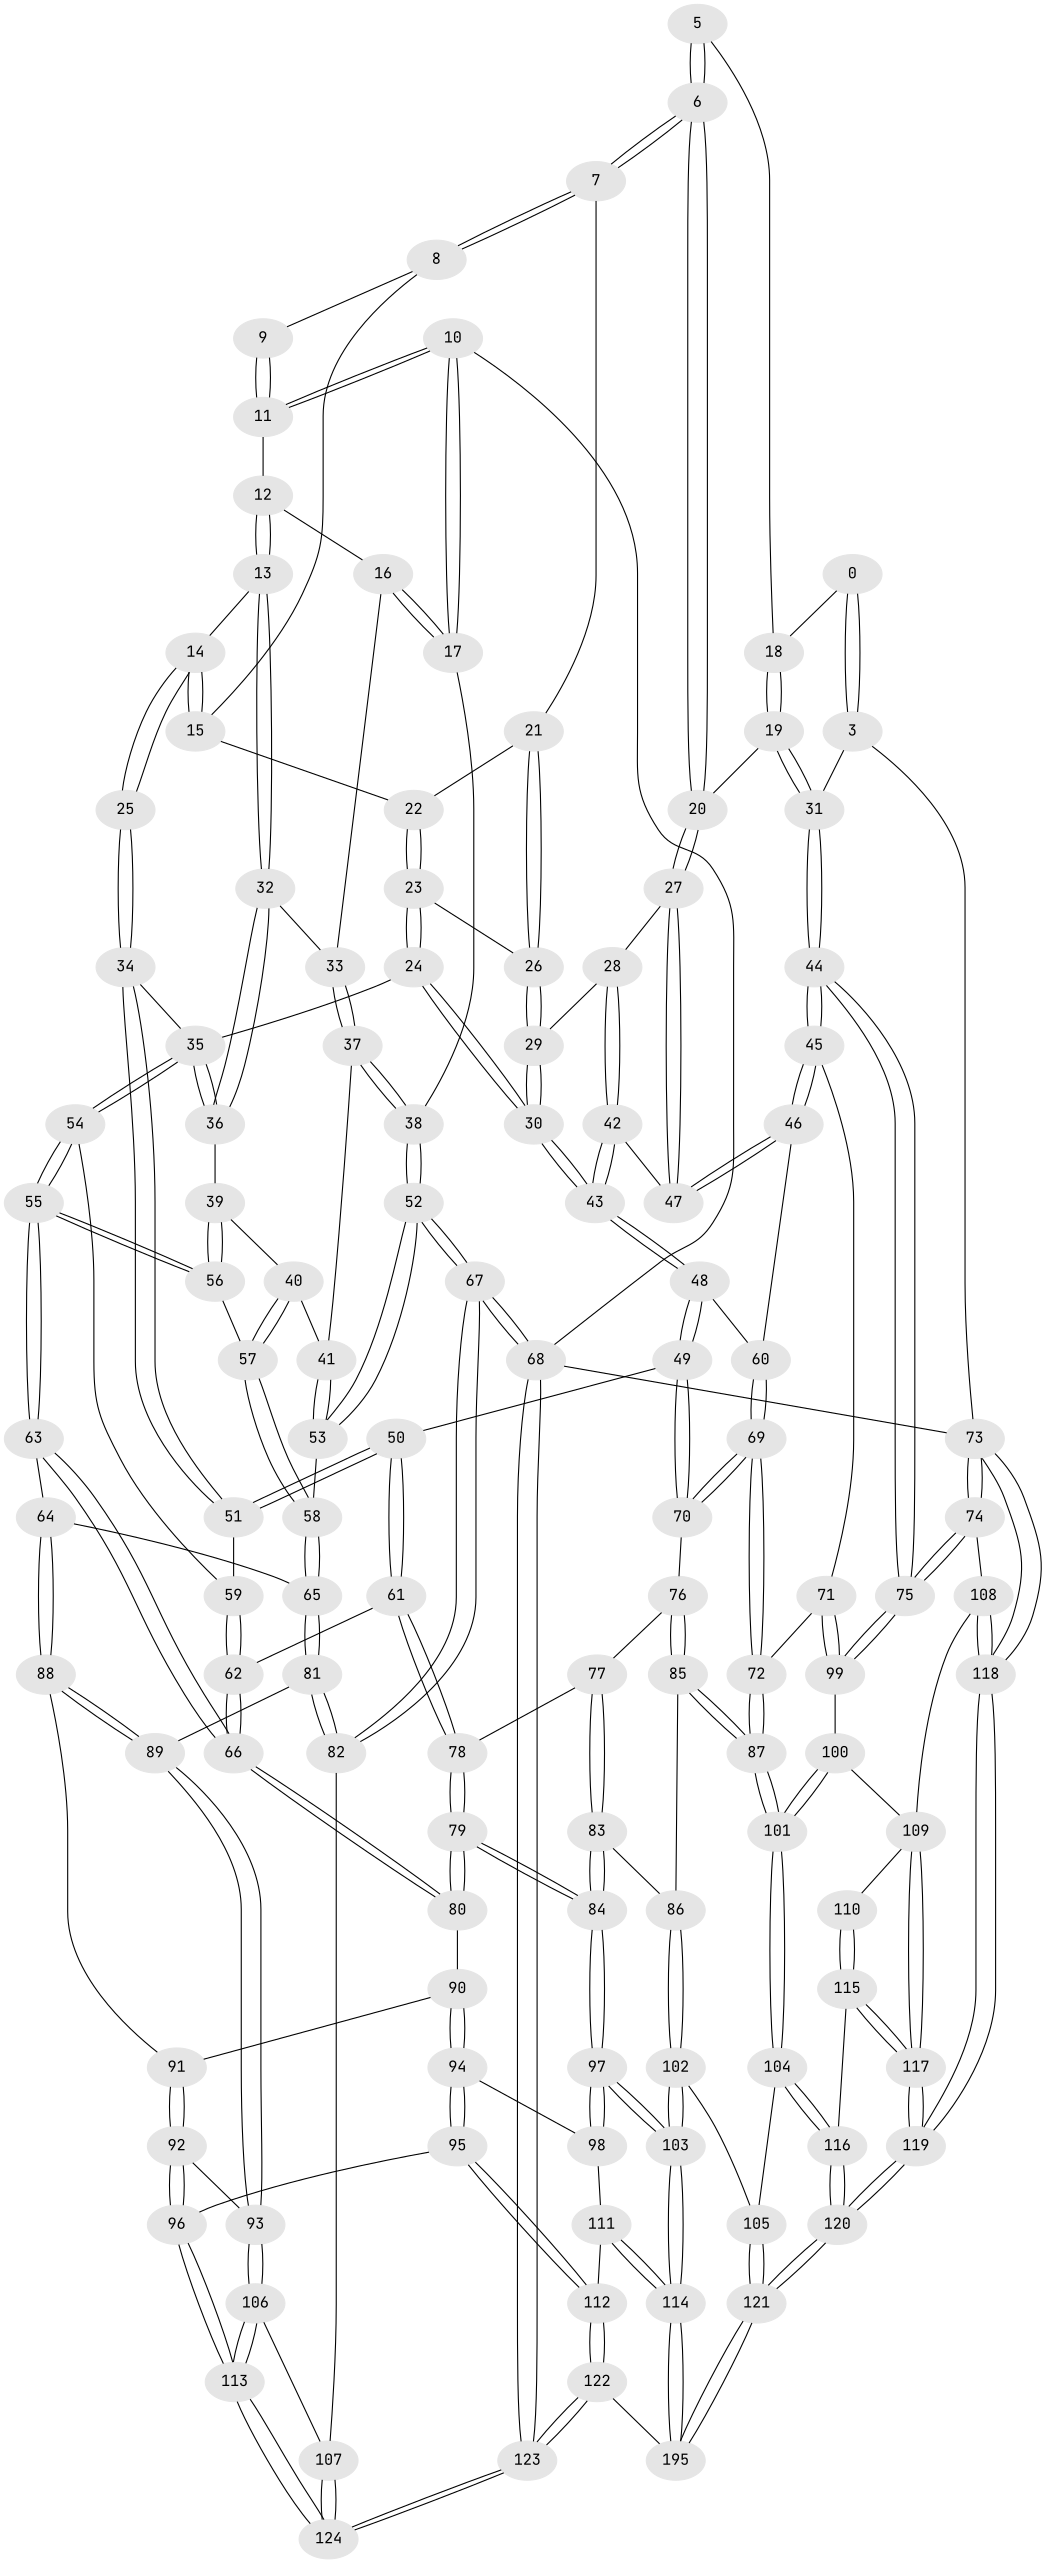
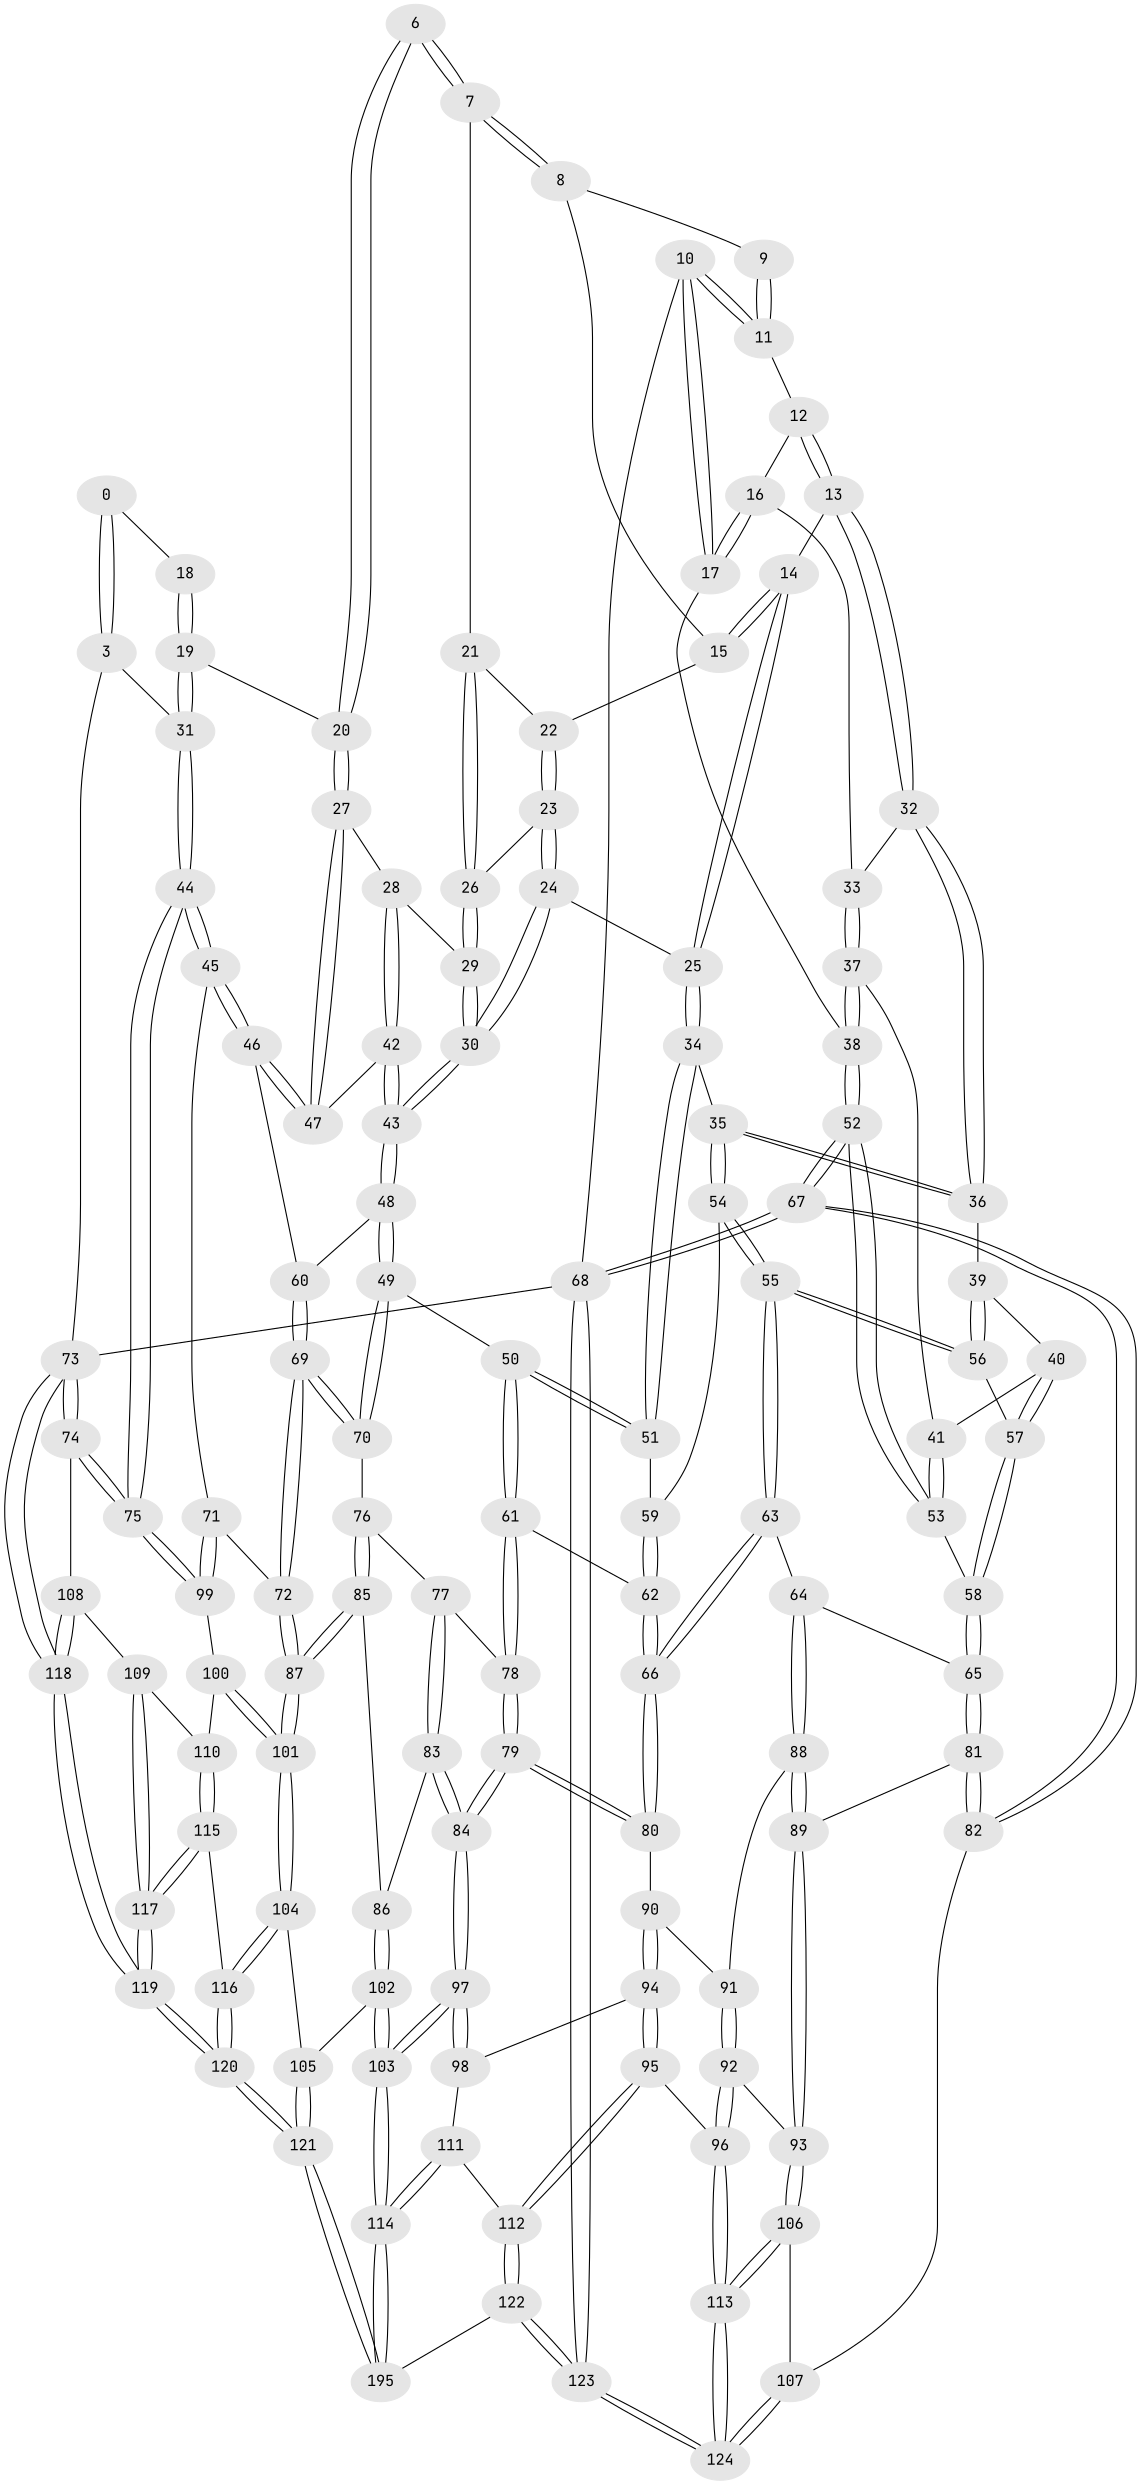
node "5": removed
edge "24" -- "35": now "24" -- "25"
edge "100" -- "109": now "100" -- "110"
